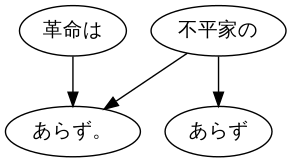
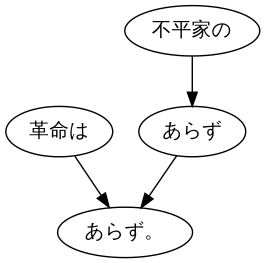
edge "不平家の" -> "あらず。": now "あらず" -> "あらず。"
